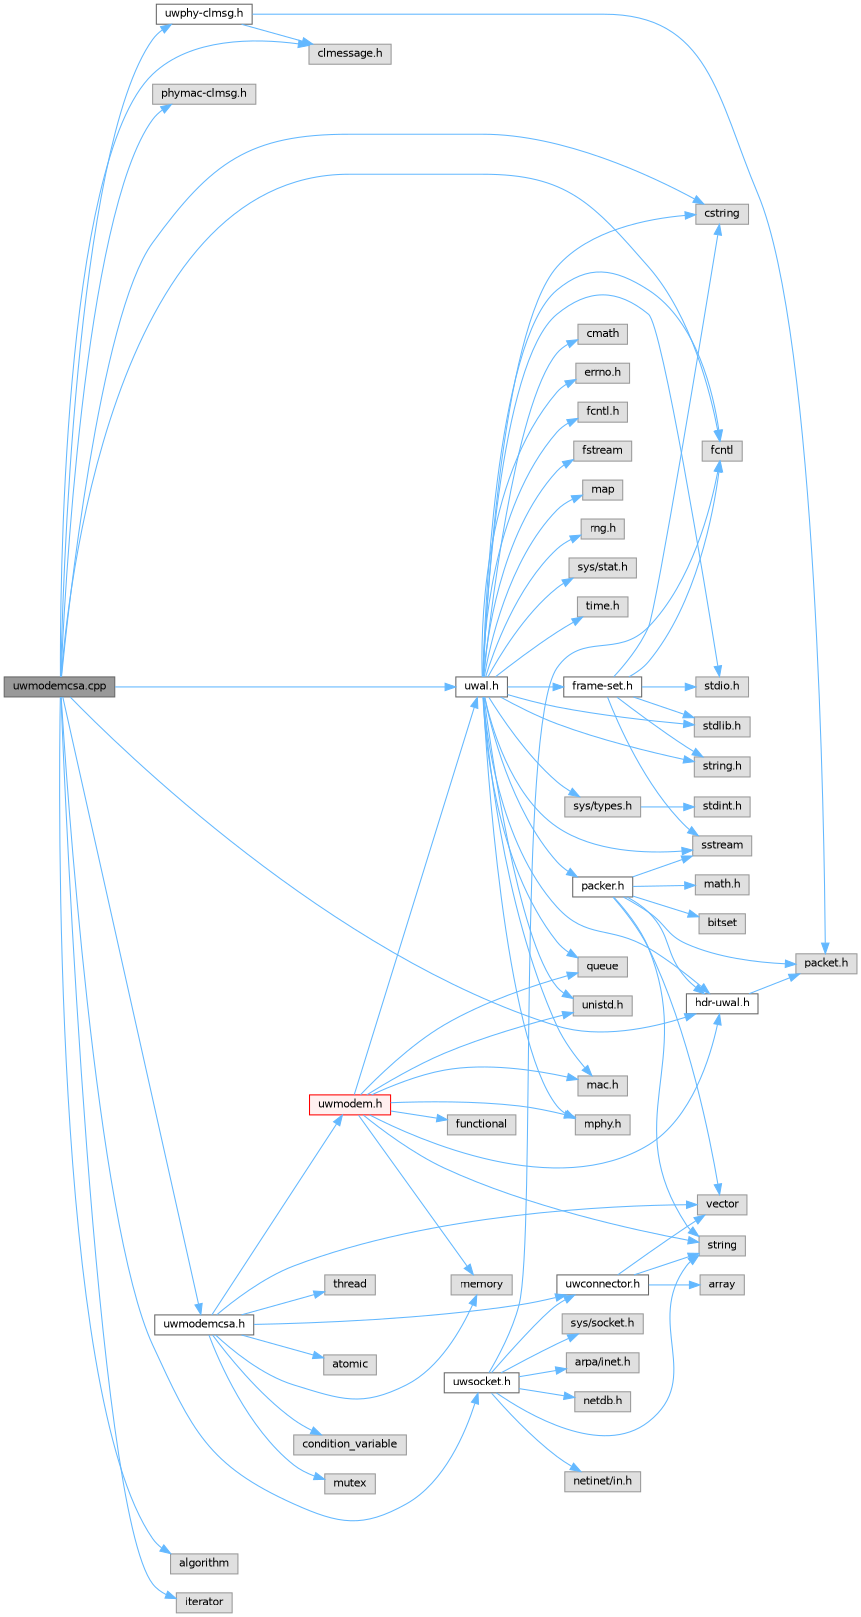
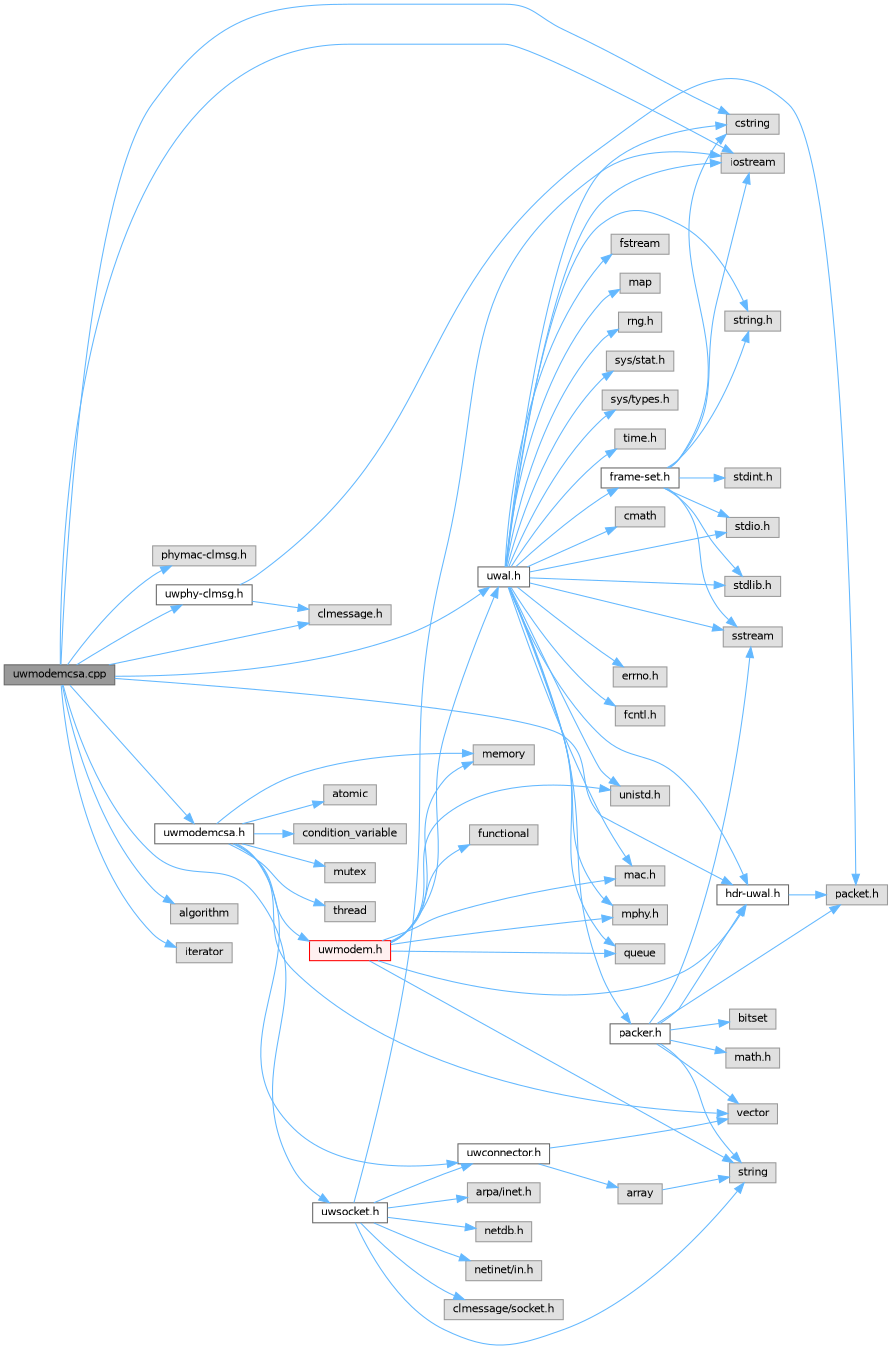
node "fcntl": label "fcntl" -> "iostream"
edge "sys/types.h" -> "stdint.h": now "frame-set.h" -> "stdint.h"
edge "uwconnector.h" -> "string": now "array" -> "string"
node "sys/socket.h": label "sys/socket.h" -> "clmessage/socket.h"
